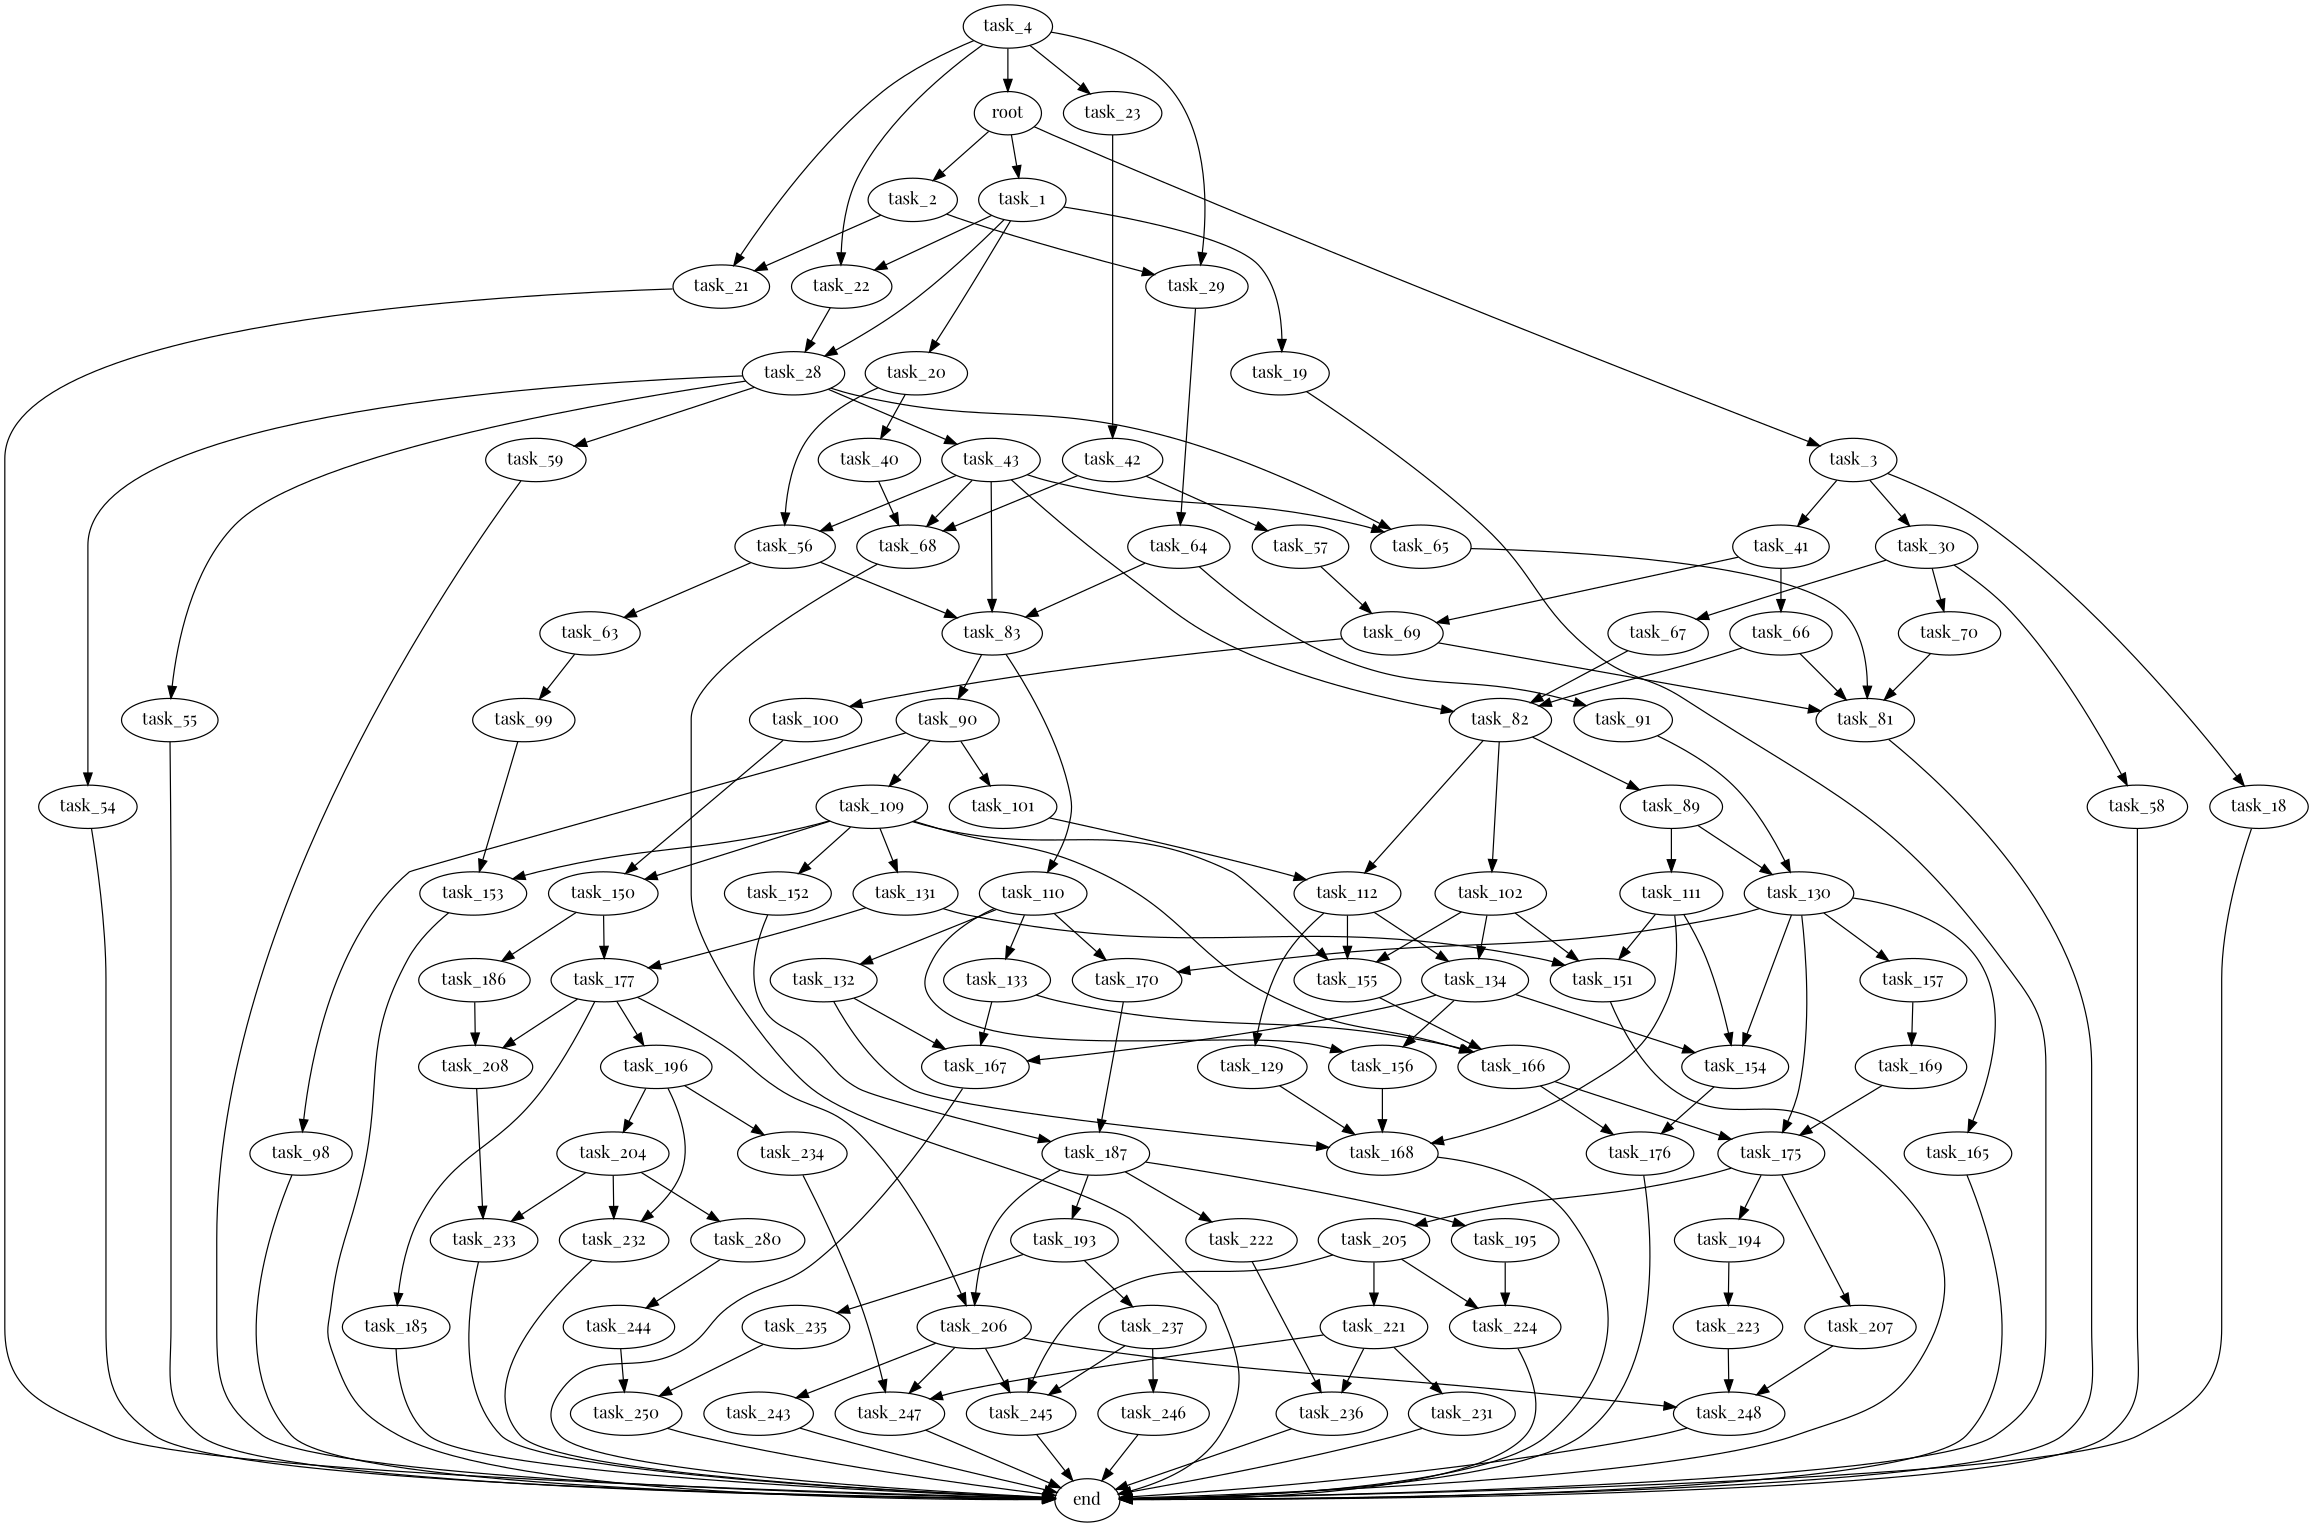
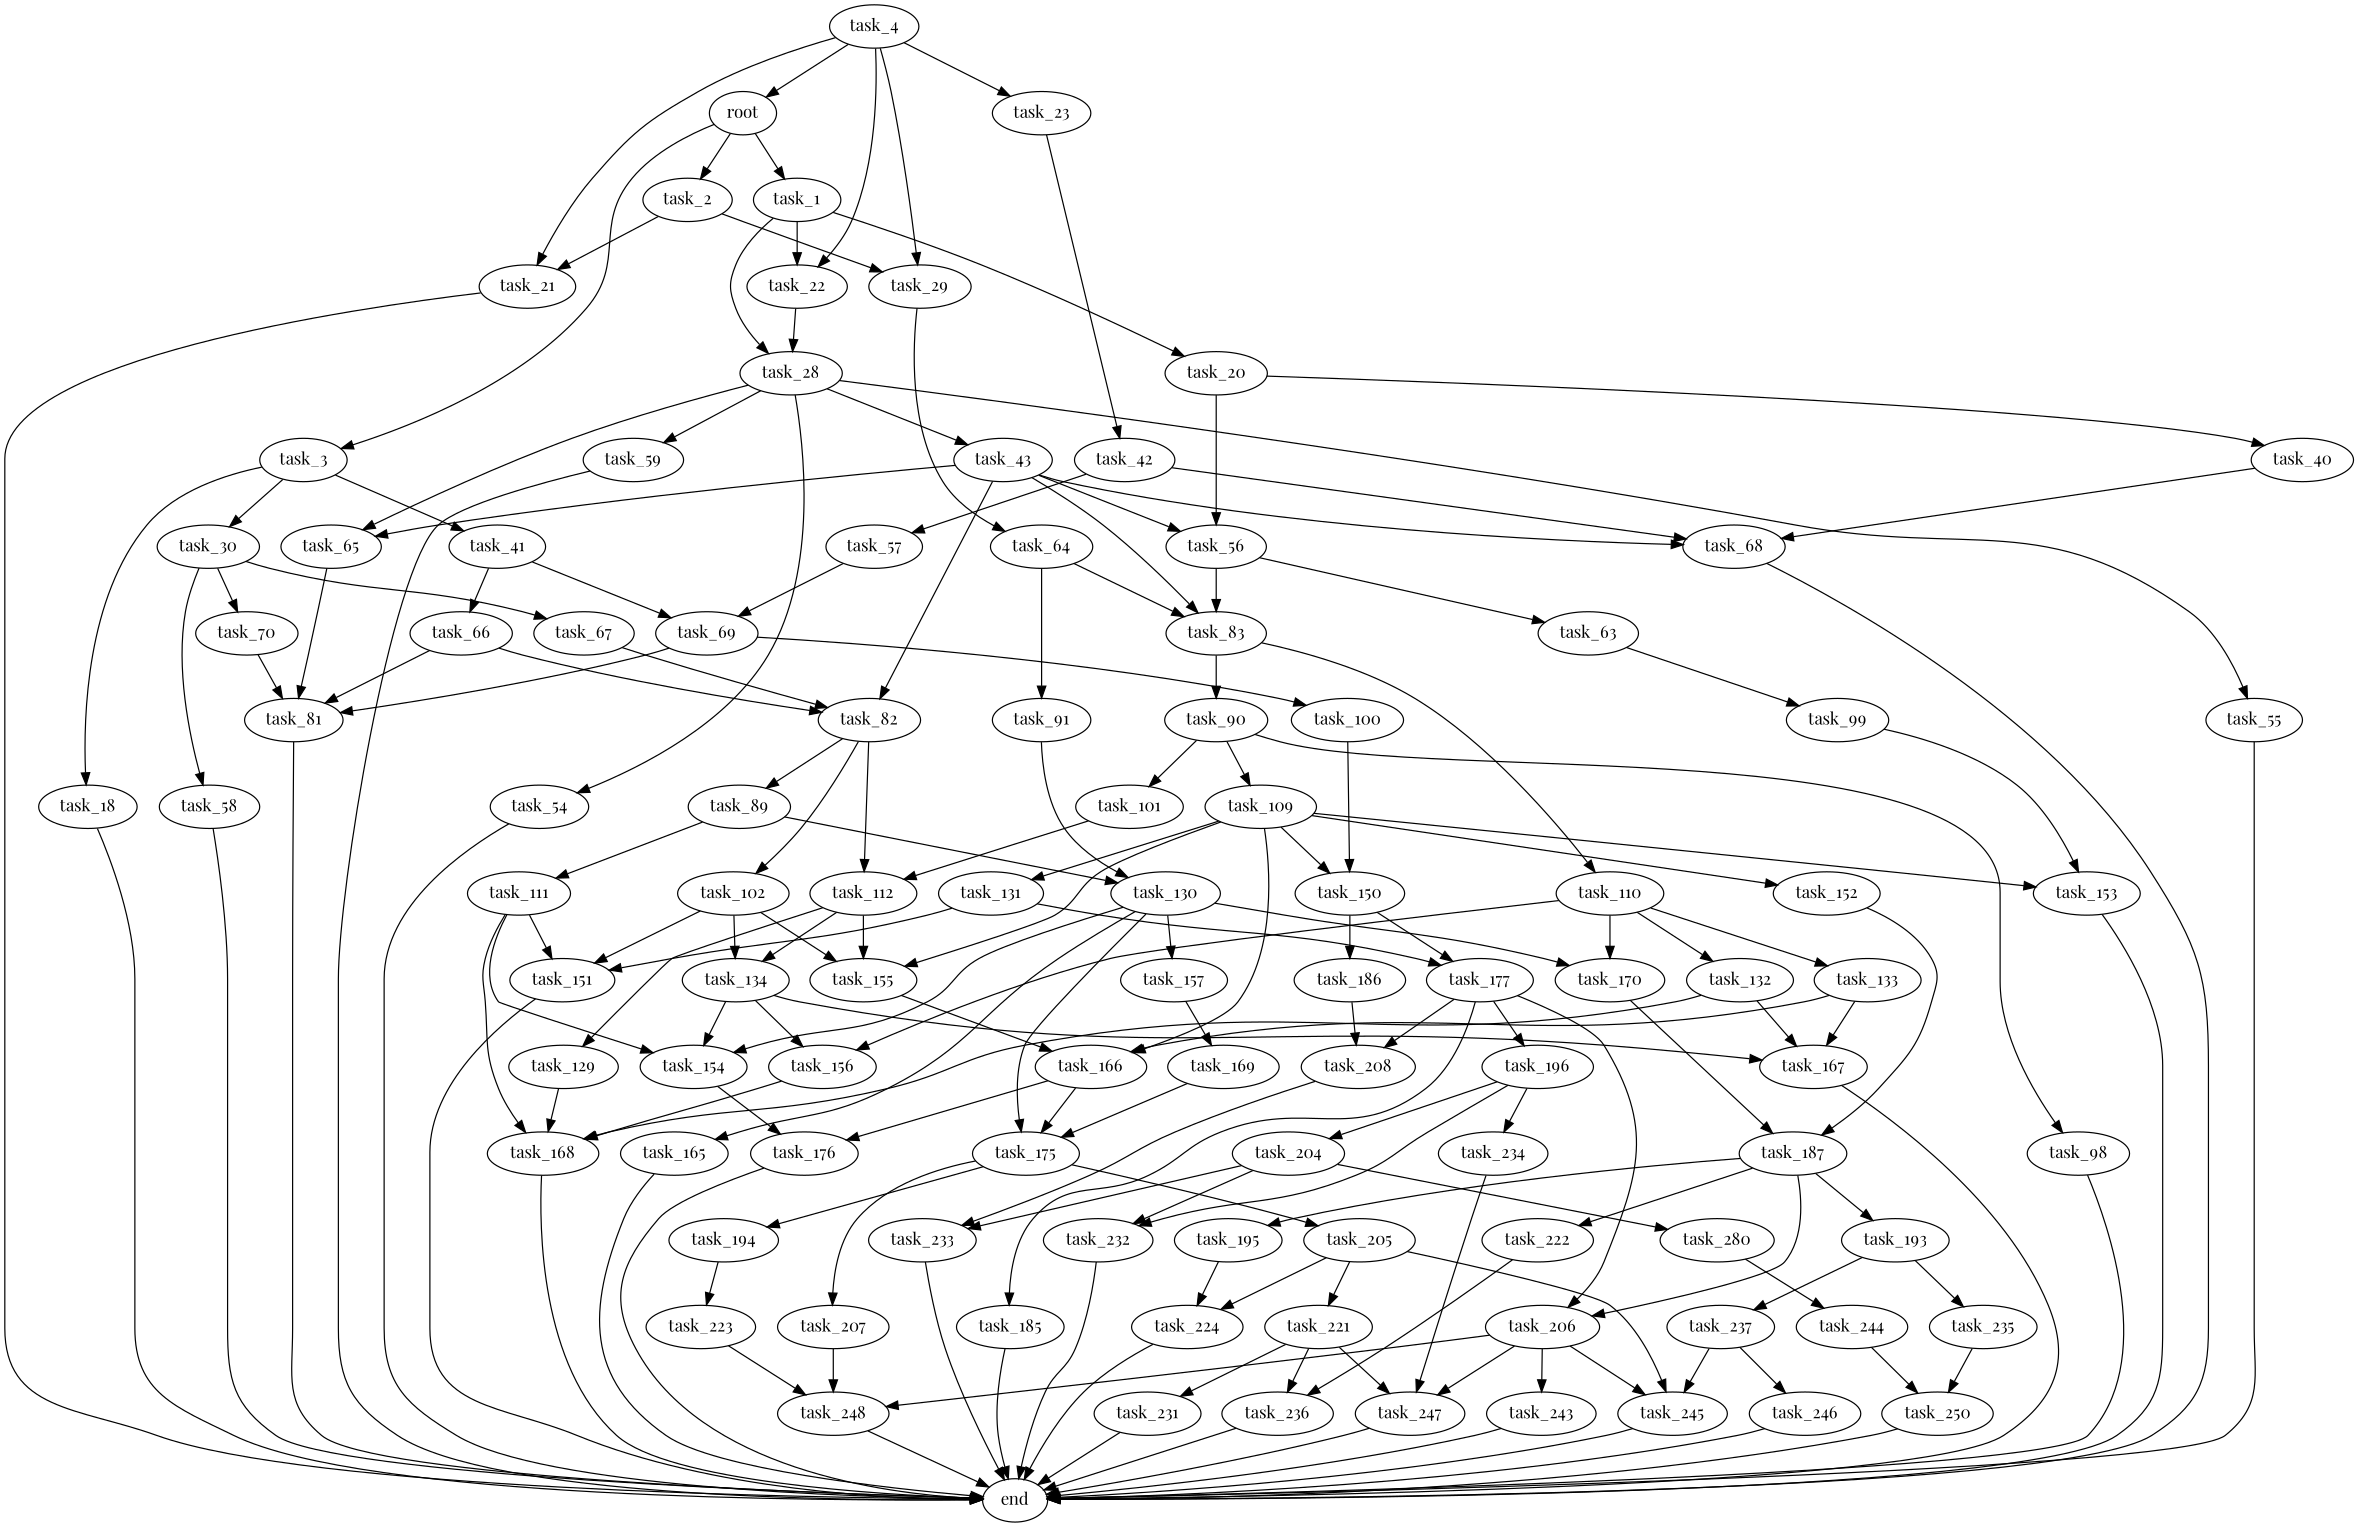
node "task_19": removed
